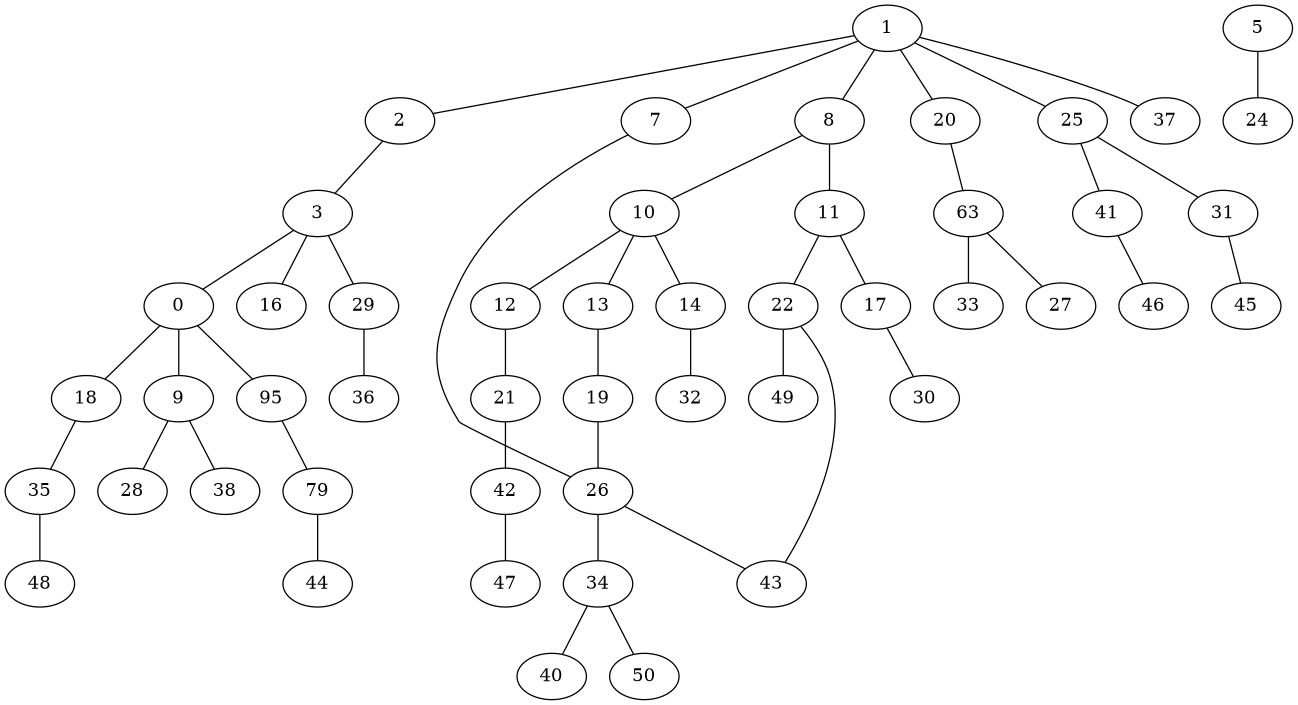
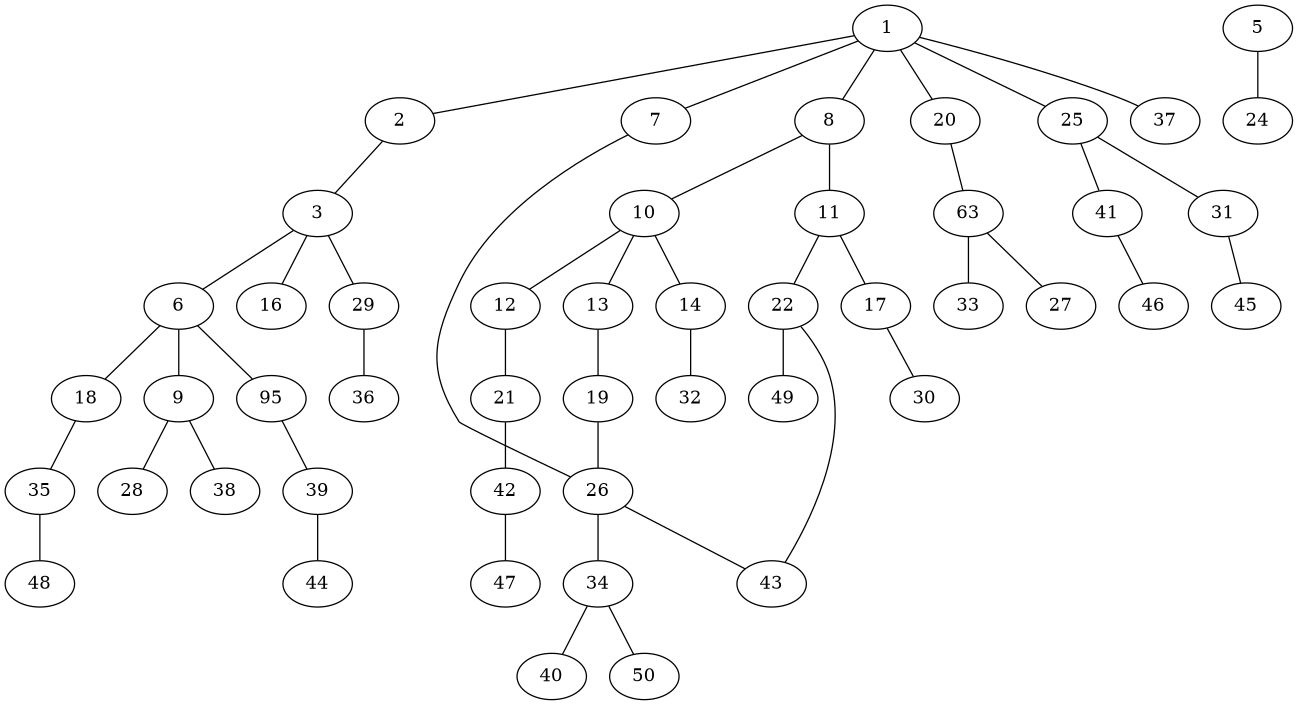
node "0": label "0" -> "6"
node "79": label "79" -> "39"
